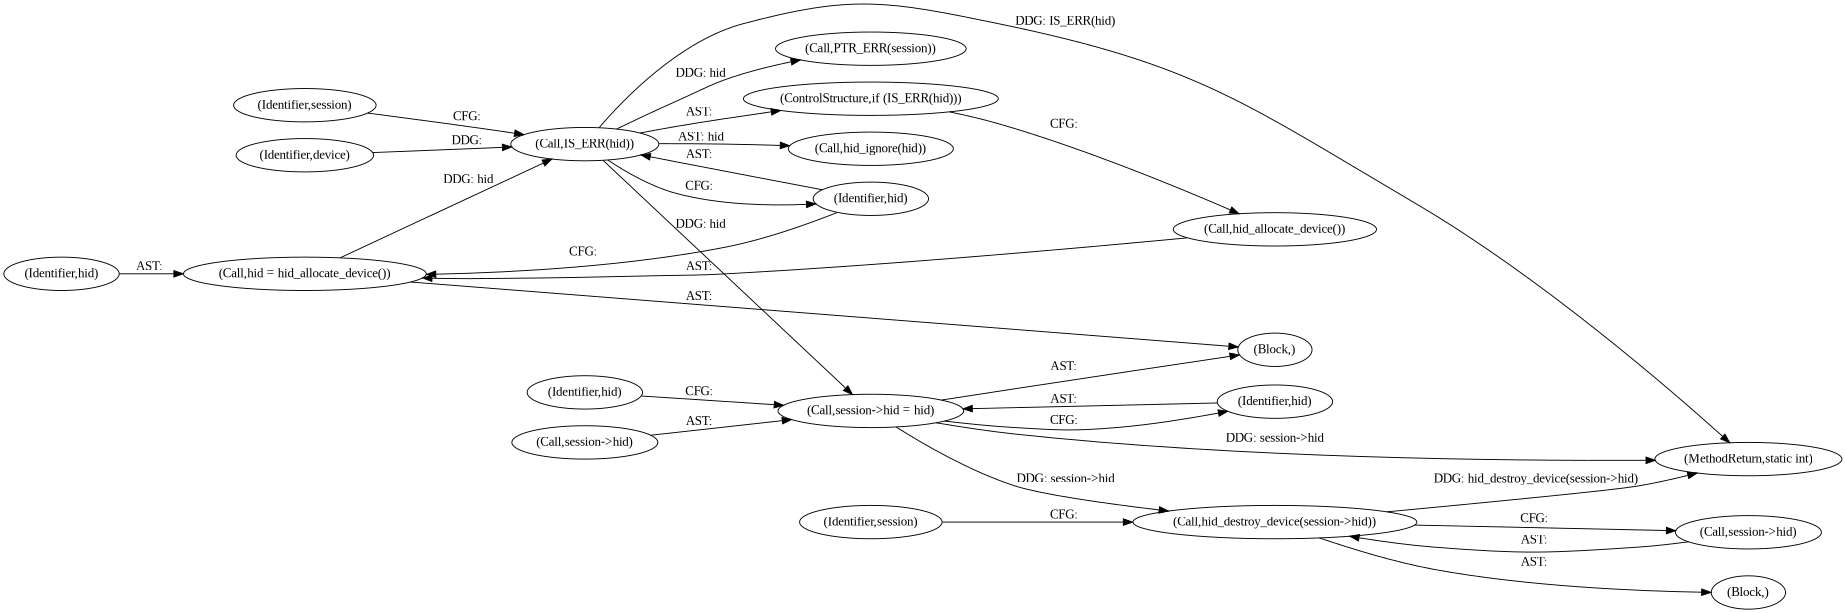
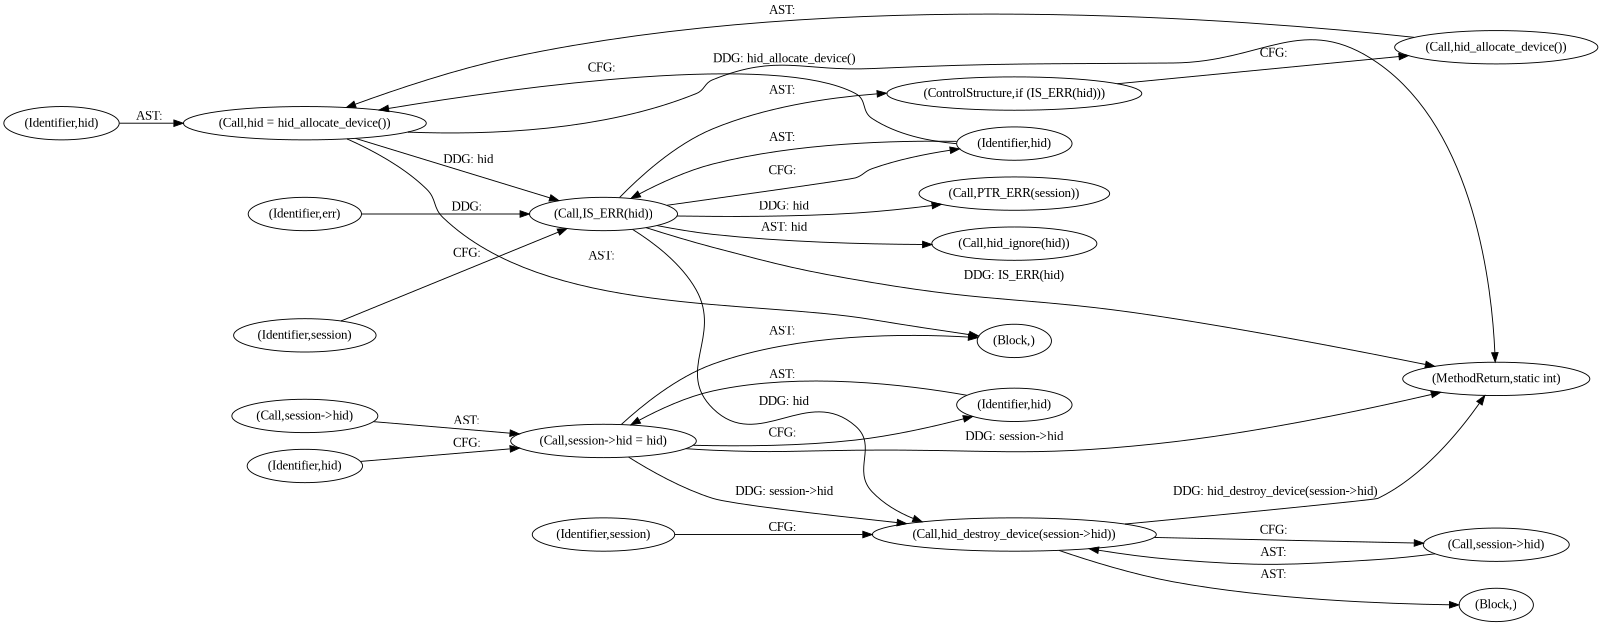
edge "(Call,hid = hid_allocate_device())" -> "(MethodReturn,static int)": added, label "DDG: hid_allocate_device()"
node "(Identifier,device)": label "(Identifier,device)" -> "(Identifier,err)"
edge "(Call,IS_ERR(hid))" -> "(Call,session->hid = hid)": now "(Call,IS_ERR(hid))" -> "(Call,hid_destroy_device(session->hid))"
